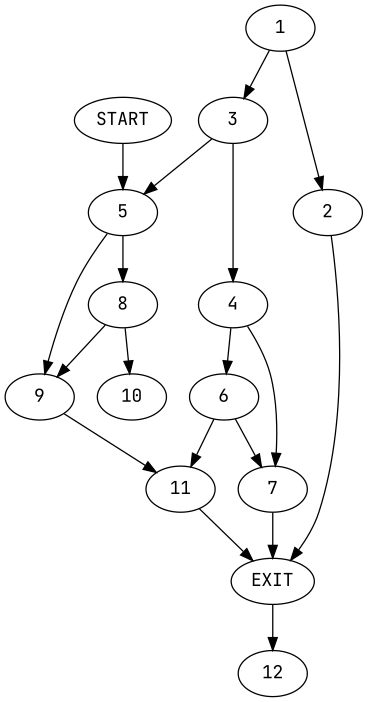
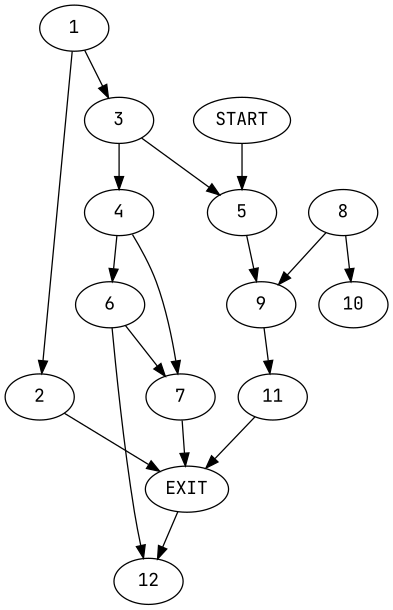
edge "5" -> "8": removed
edge "6" -> "11": now "6" -> "12"
